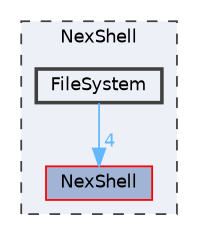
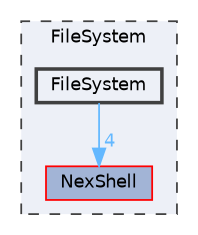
cluster "NexShell": label "NexShell" -> "FileSystem"
